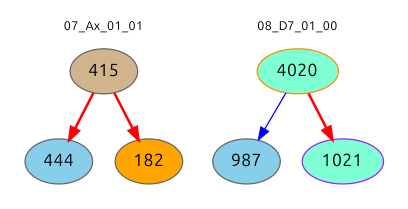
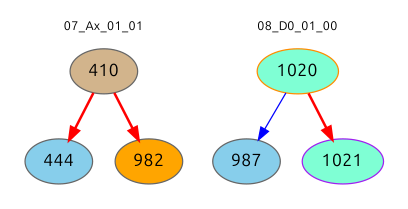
cluster "08_D7_01_00": label "08_D7_01_00" -> "08_D0_01_00"
node "415": label "415" -> "410"
node "4020": label "4020" -> "1020"
node "182": label "182" -> "982"
